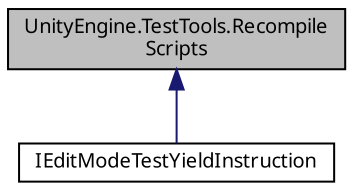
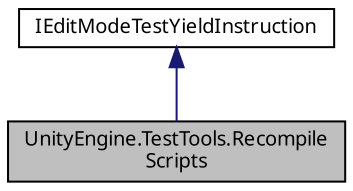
edge "IEditModeTestYieldInstruction" -> "UnityEngine.TestTools.Recompile Scripts": reversed
